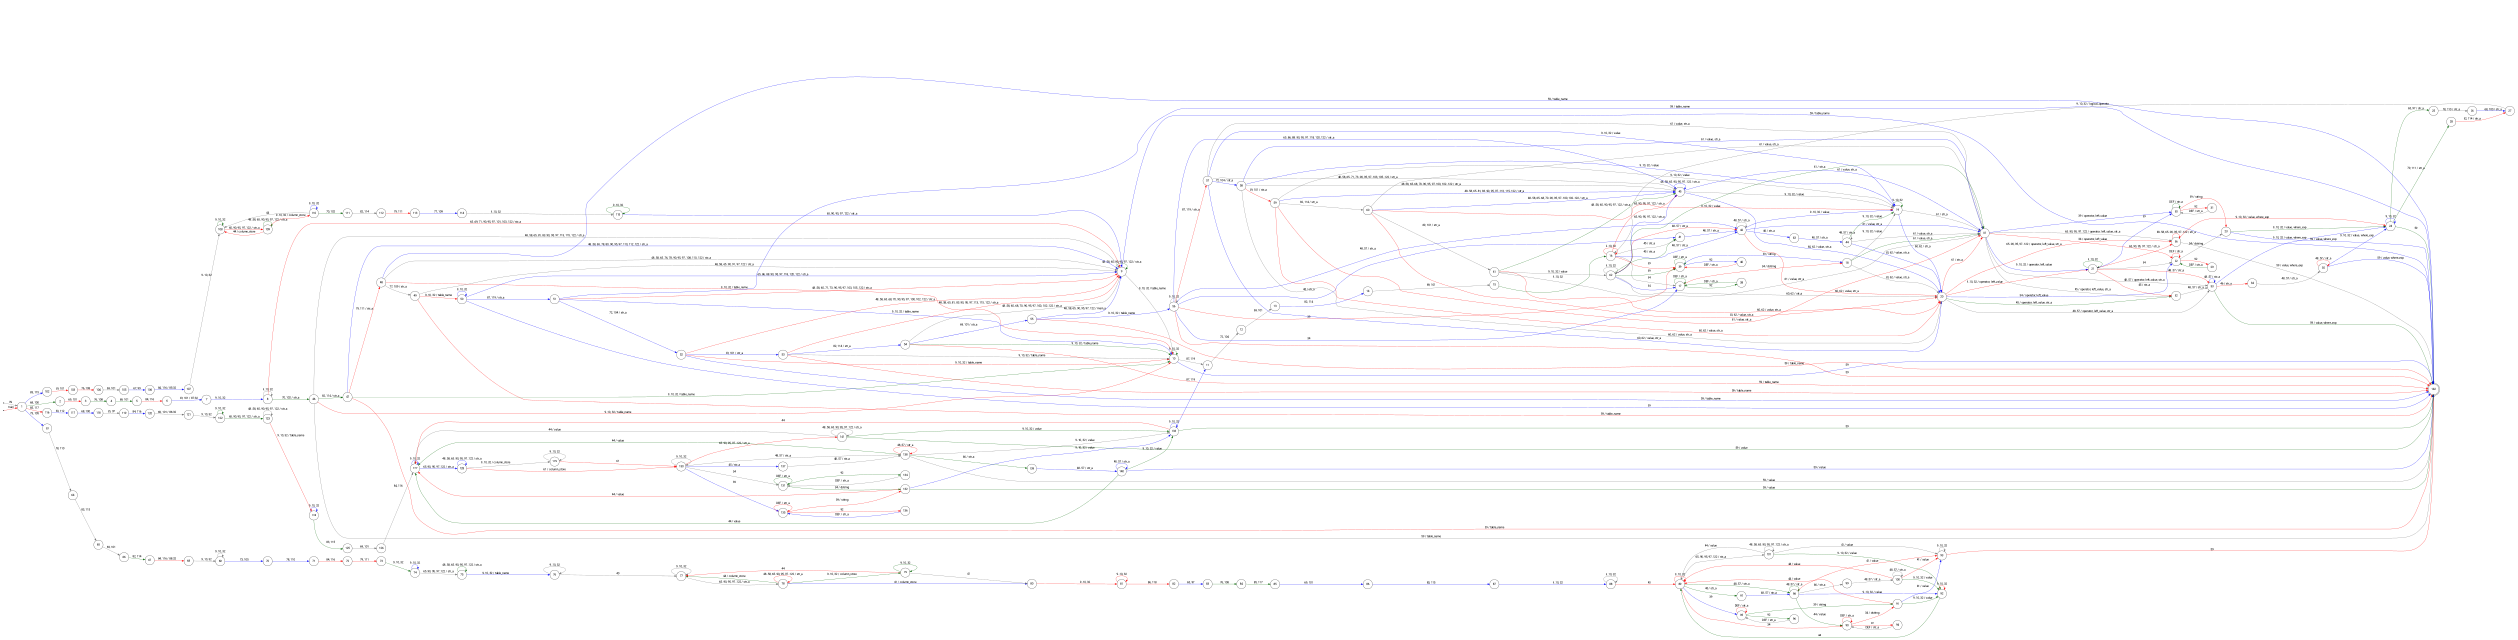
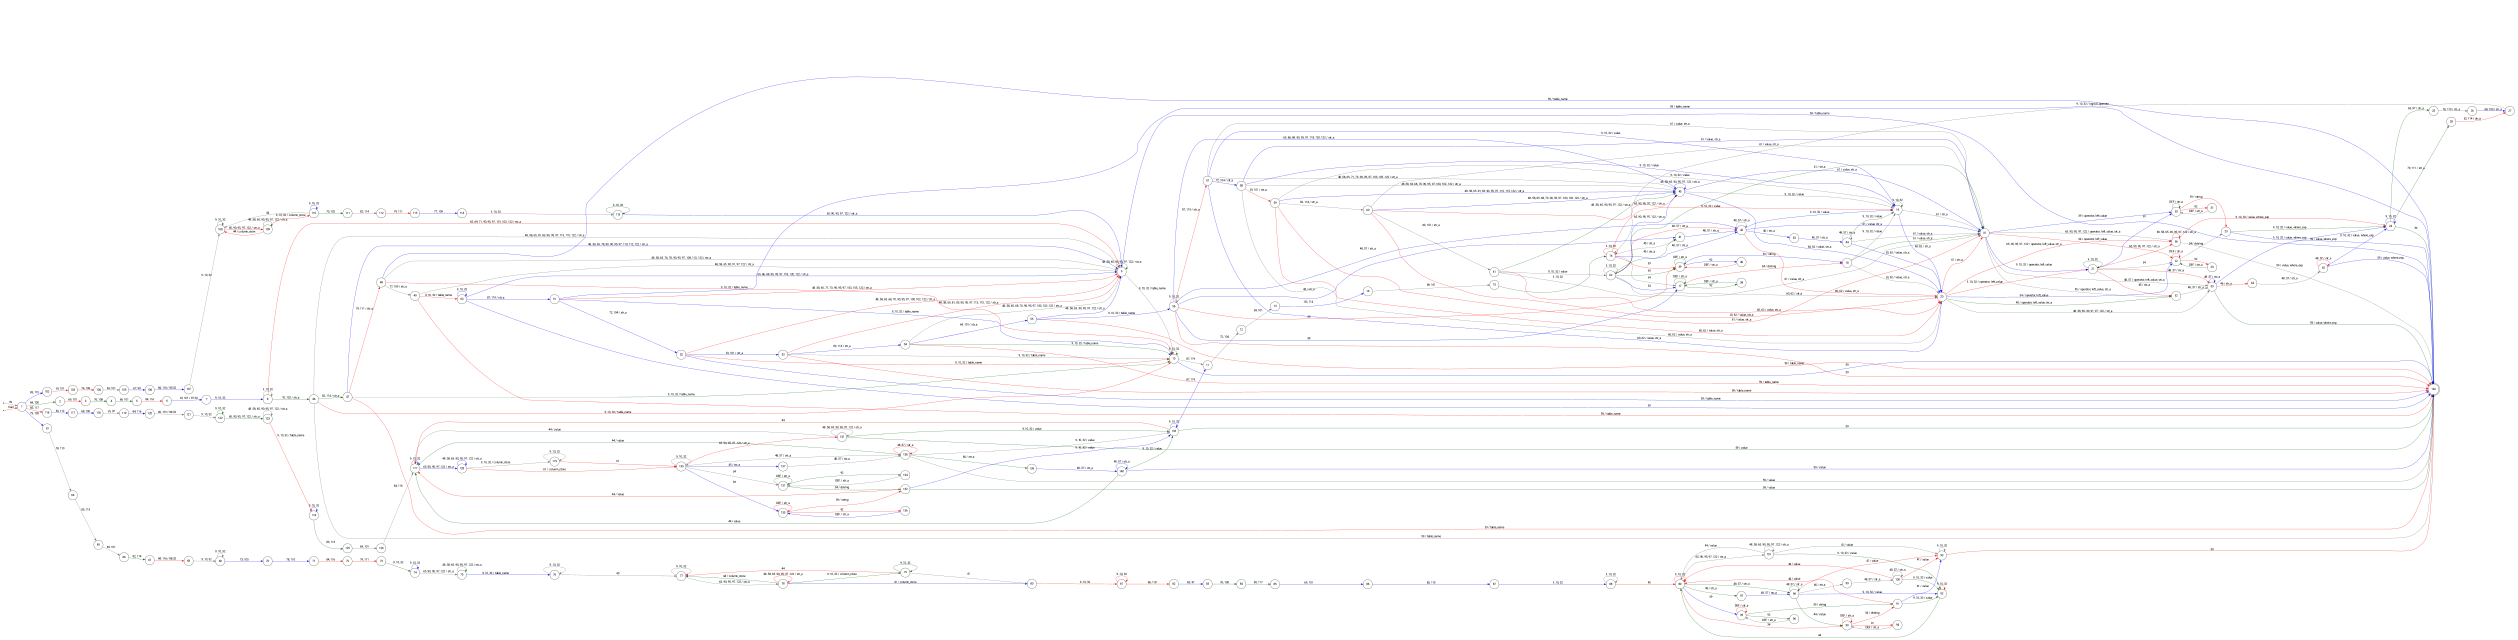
edge "55" -> "9": label "48..58, 65..90, 95, 97..122 / main_a" -> "48..58, 65..90, 95, 97..122 / str_a"
edge "20" -> "33": label "48..57 / operator, left_value, str_a" -> "48..58, 65..90, 91, 97..122 / str_a"
